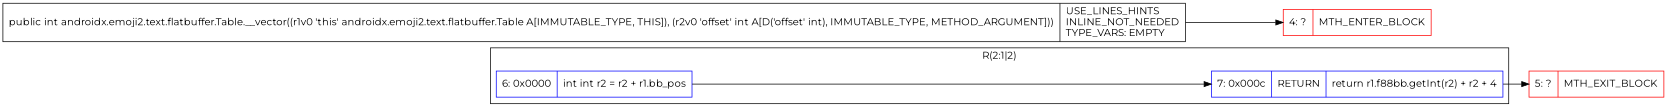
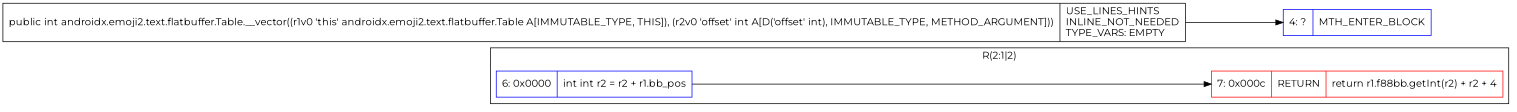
node "4: ?": color red -> blue
node "7: 0x000c": color blue -> red
node "5: ?": removed
